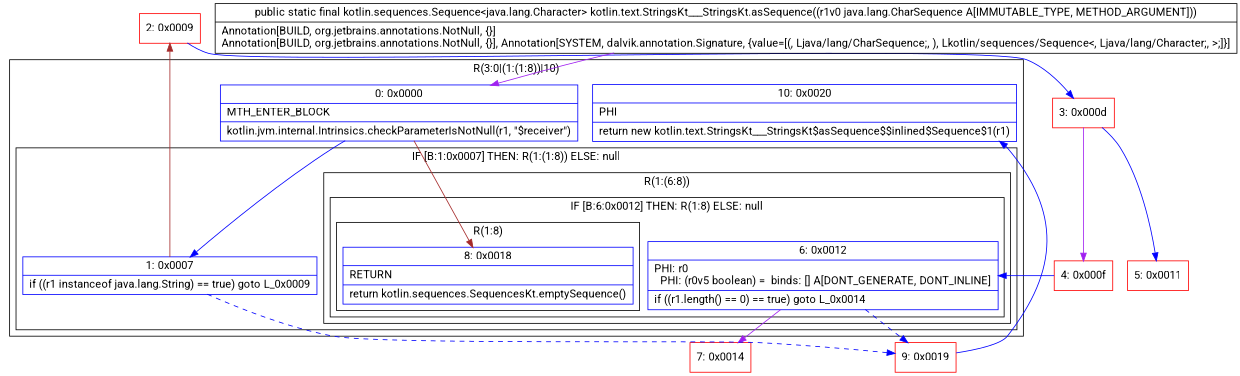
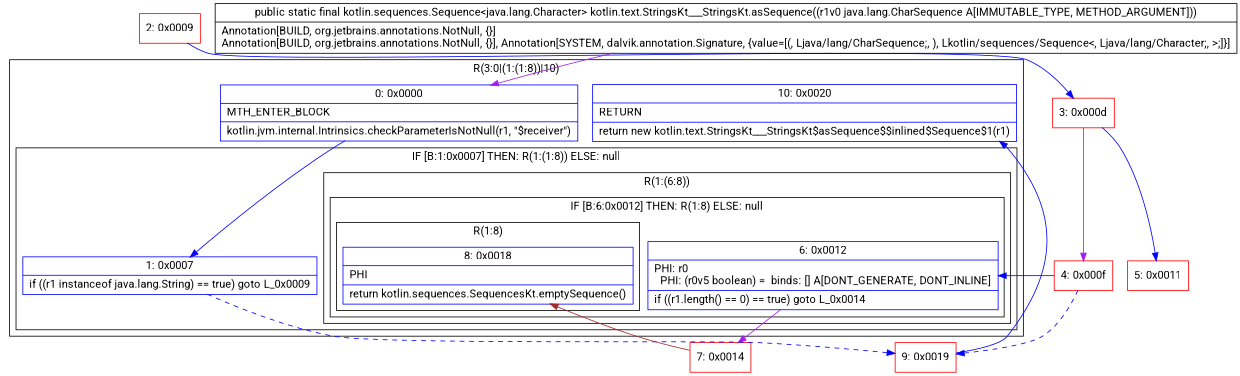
node "10: 0x0020": text "PHI" -> "RETURN"
edge "1: 0x0007" -> "2: 0x0009": removed
edge "0: 0x0000" -> "8: 0x0018": now "7: 0x0014" -> "8: 0x0018"
node "8: 0x0018": text "RETURN" -> "PHI"
edge "6: 0x0012" -> "9: 0x0019": now "4: 0x000f" -> "9: 0x0019"
